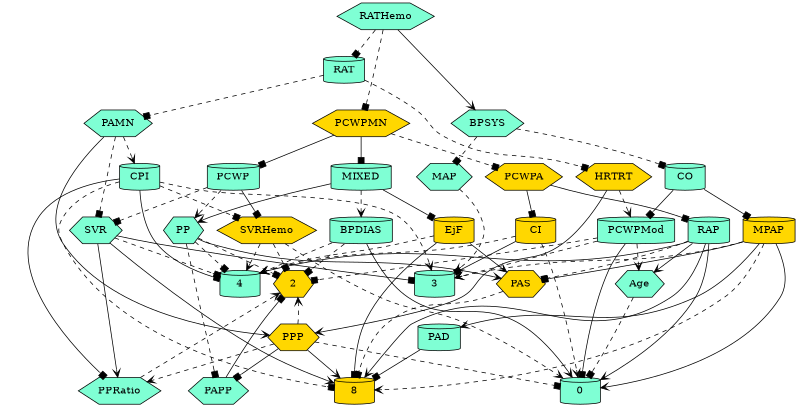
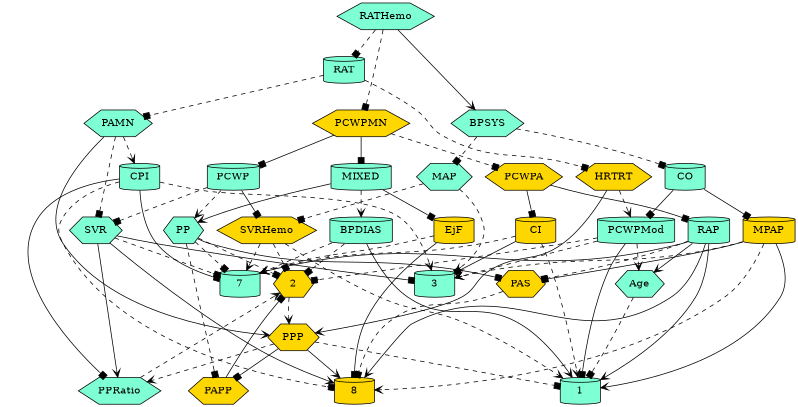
edge "CPI" -> "SVRHemo": now "MAP" -> "SVRHemo"
edge "EjF" -> "PAS": removed
edge "PP" -> "PAS": arrowhead vee -> box
node "4": label "4" -> "7"
edge "PPP" -> "2": reversed
node "PAD": removed
node "PAPP": fillcolor aquamarine -> gold
node "0": label "0" -> "1"
